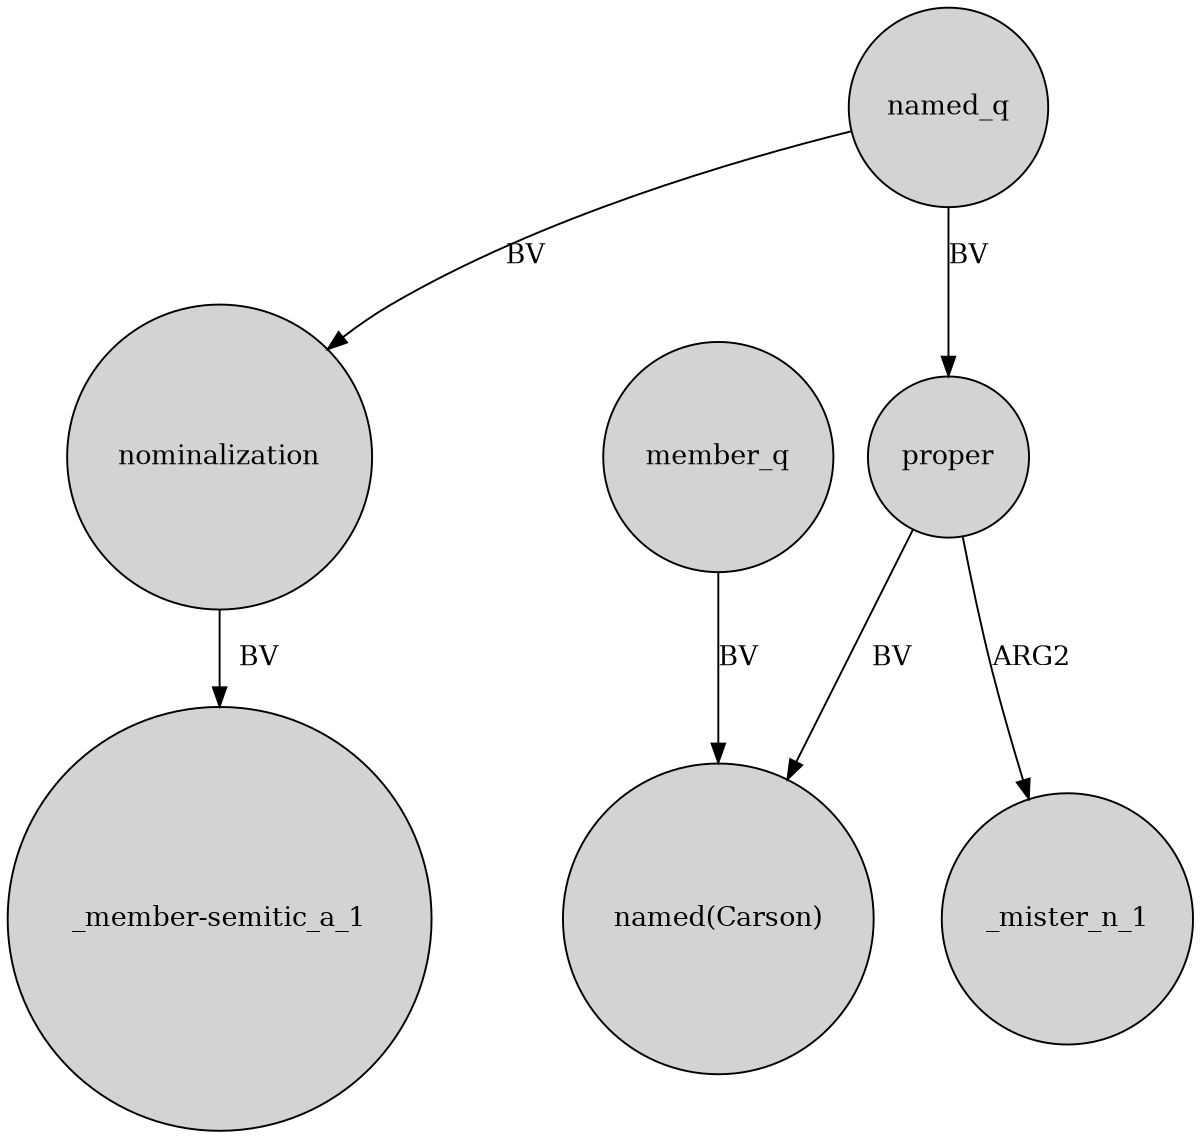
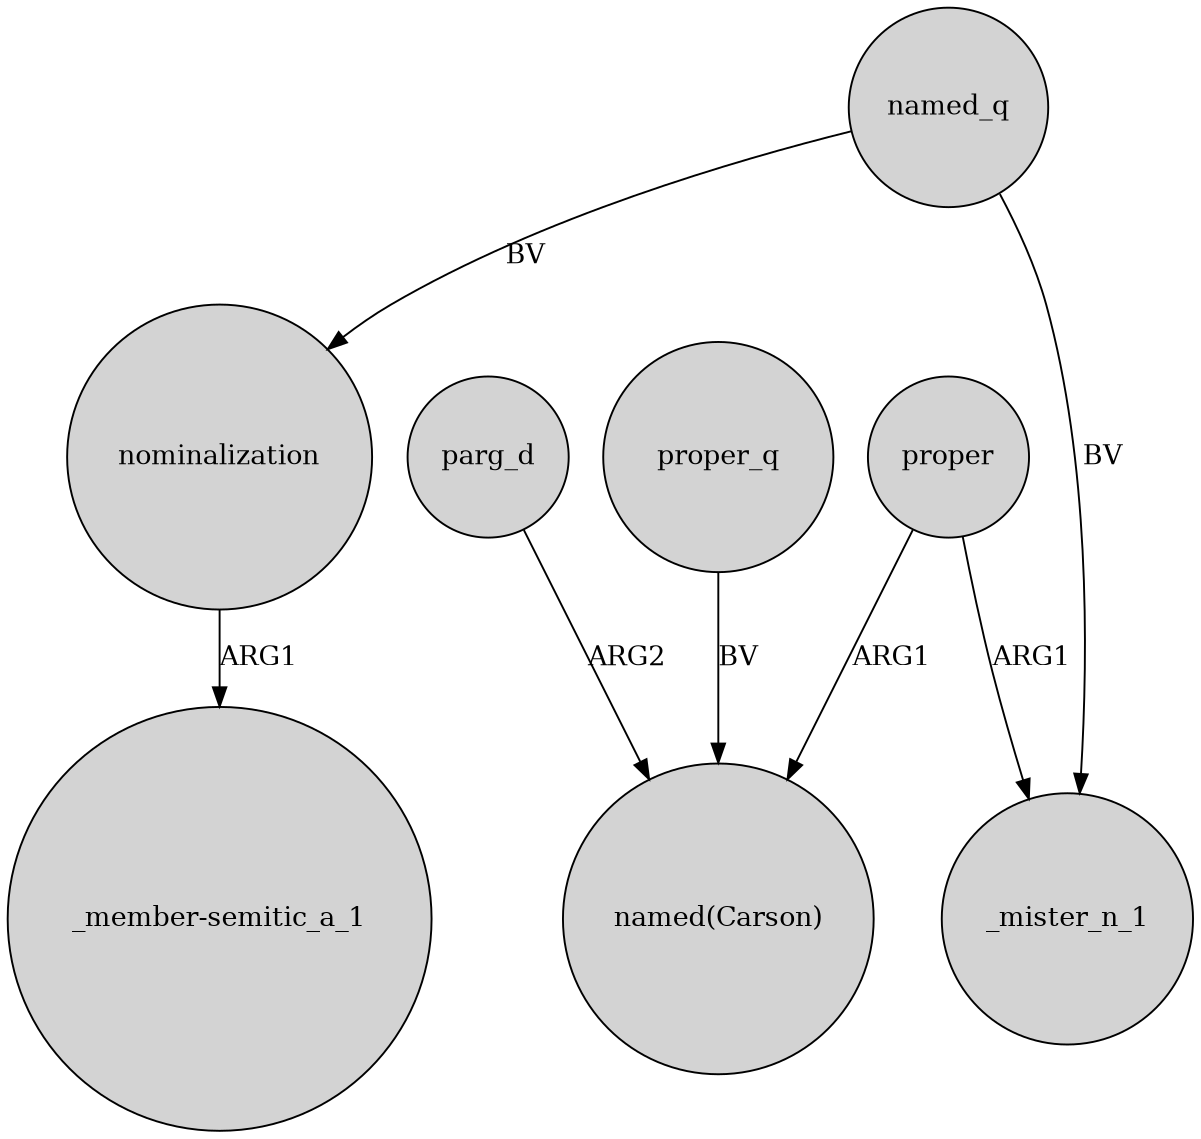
edge "named_q" -> "proper": now "named_q" -> "_mister_n_1"
node "parg_d": added
node "member_q": label "member_q" -> "proper_q"
edge "nominalization" -> "_member-semitic_a_1": label "BV" -> "ARG1"
edge "proper" -> "named(Carson)": label "BV" -> "ARG1"
edge "proper" -> "_mister_n_1": label "ARG2" -> "ARG1"
